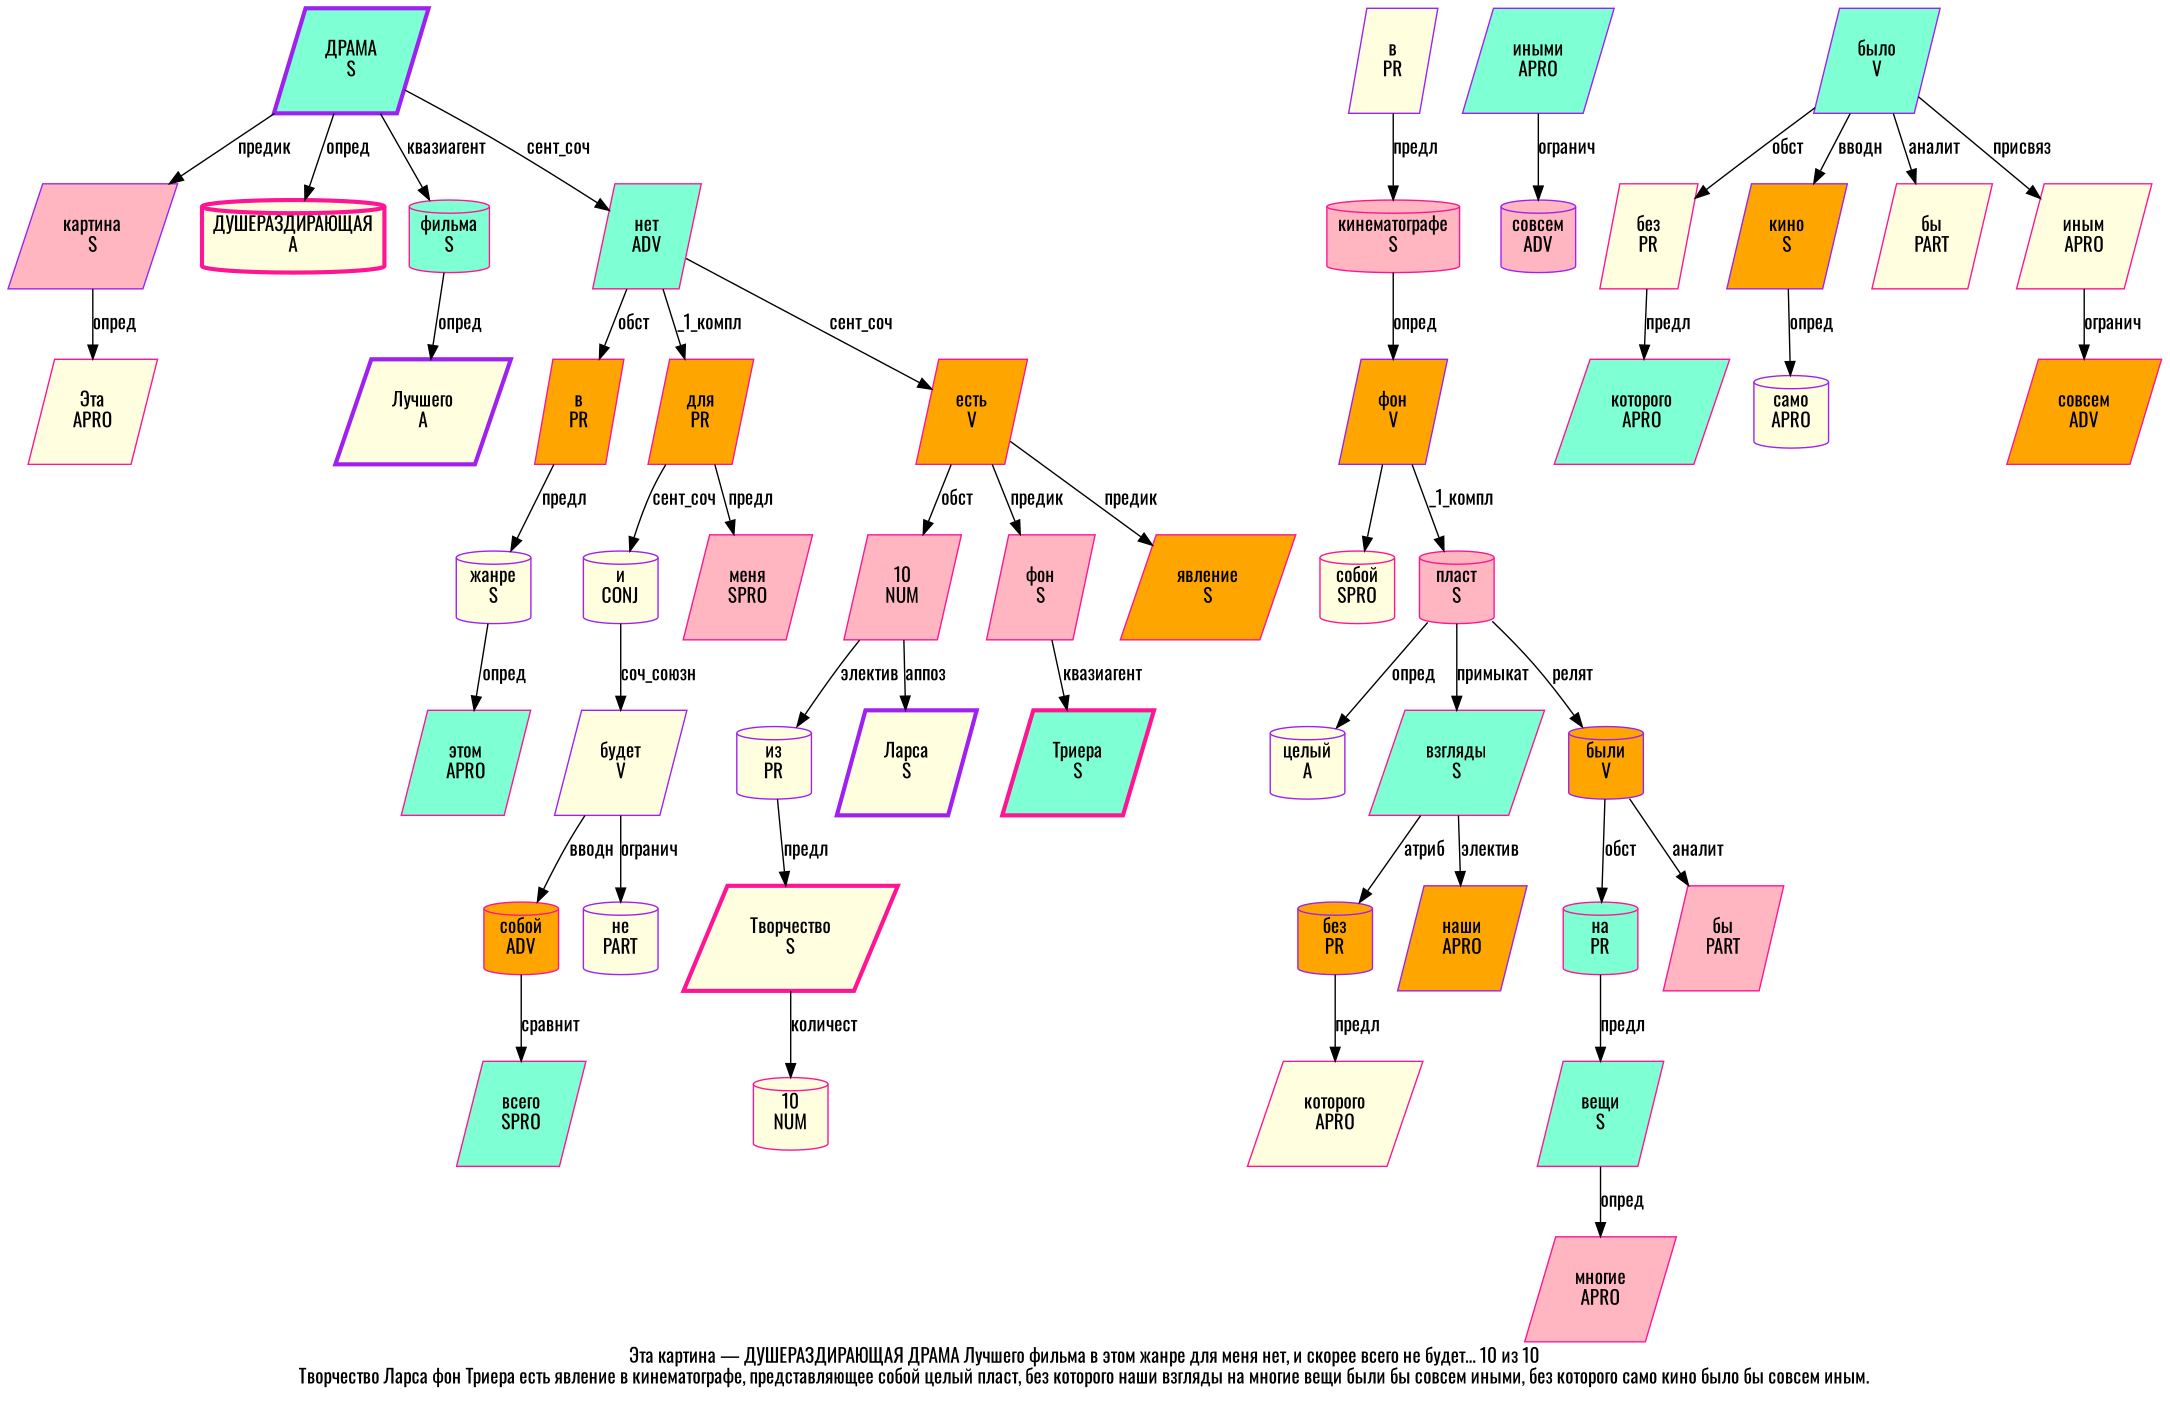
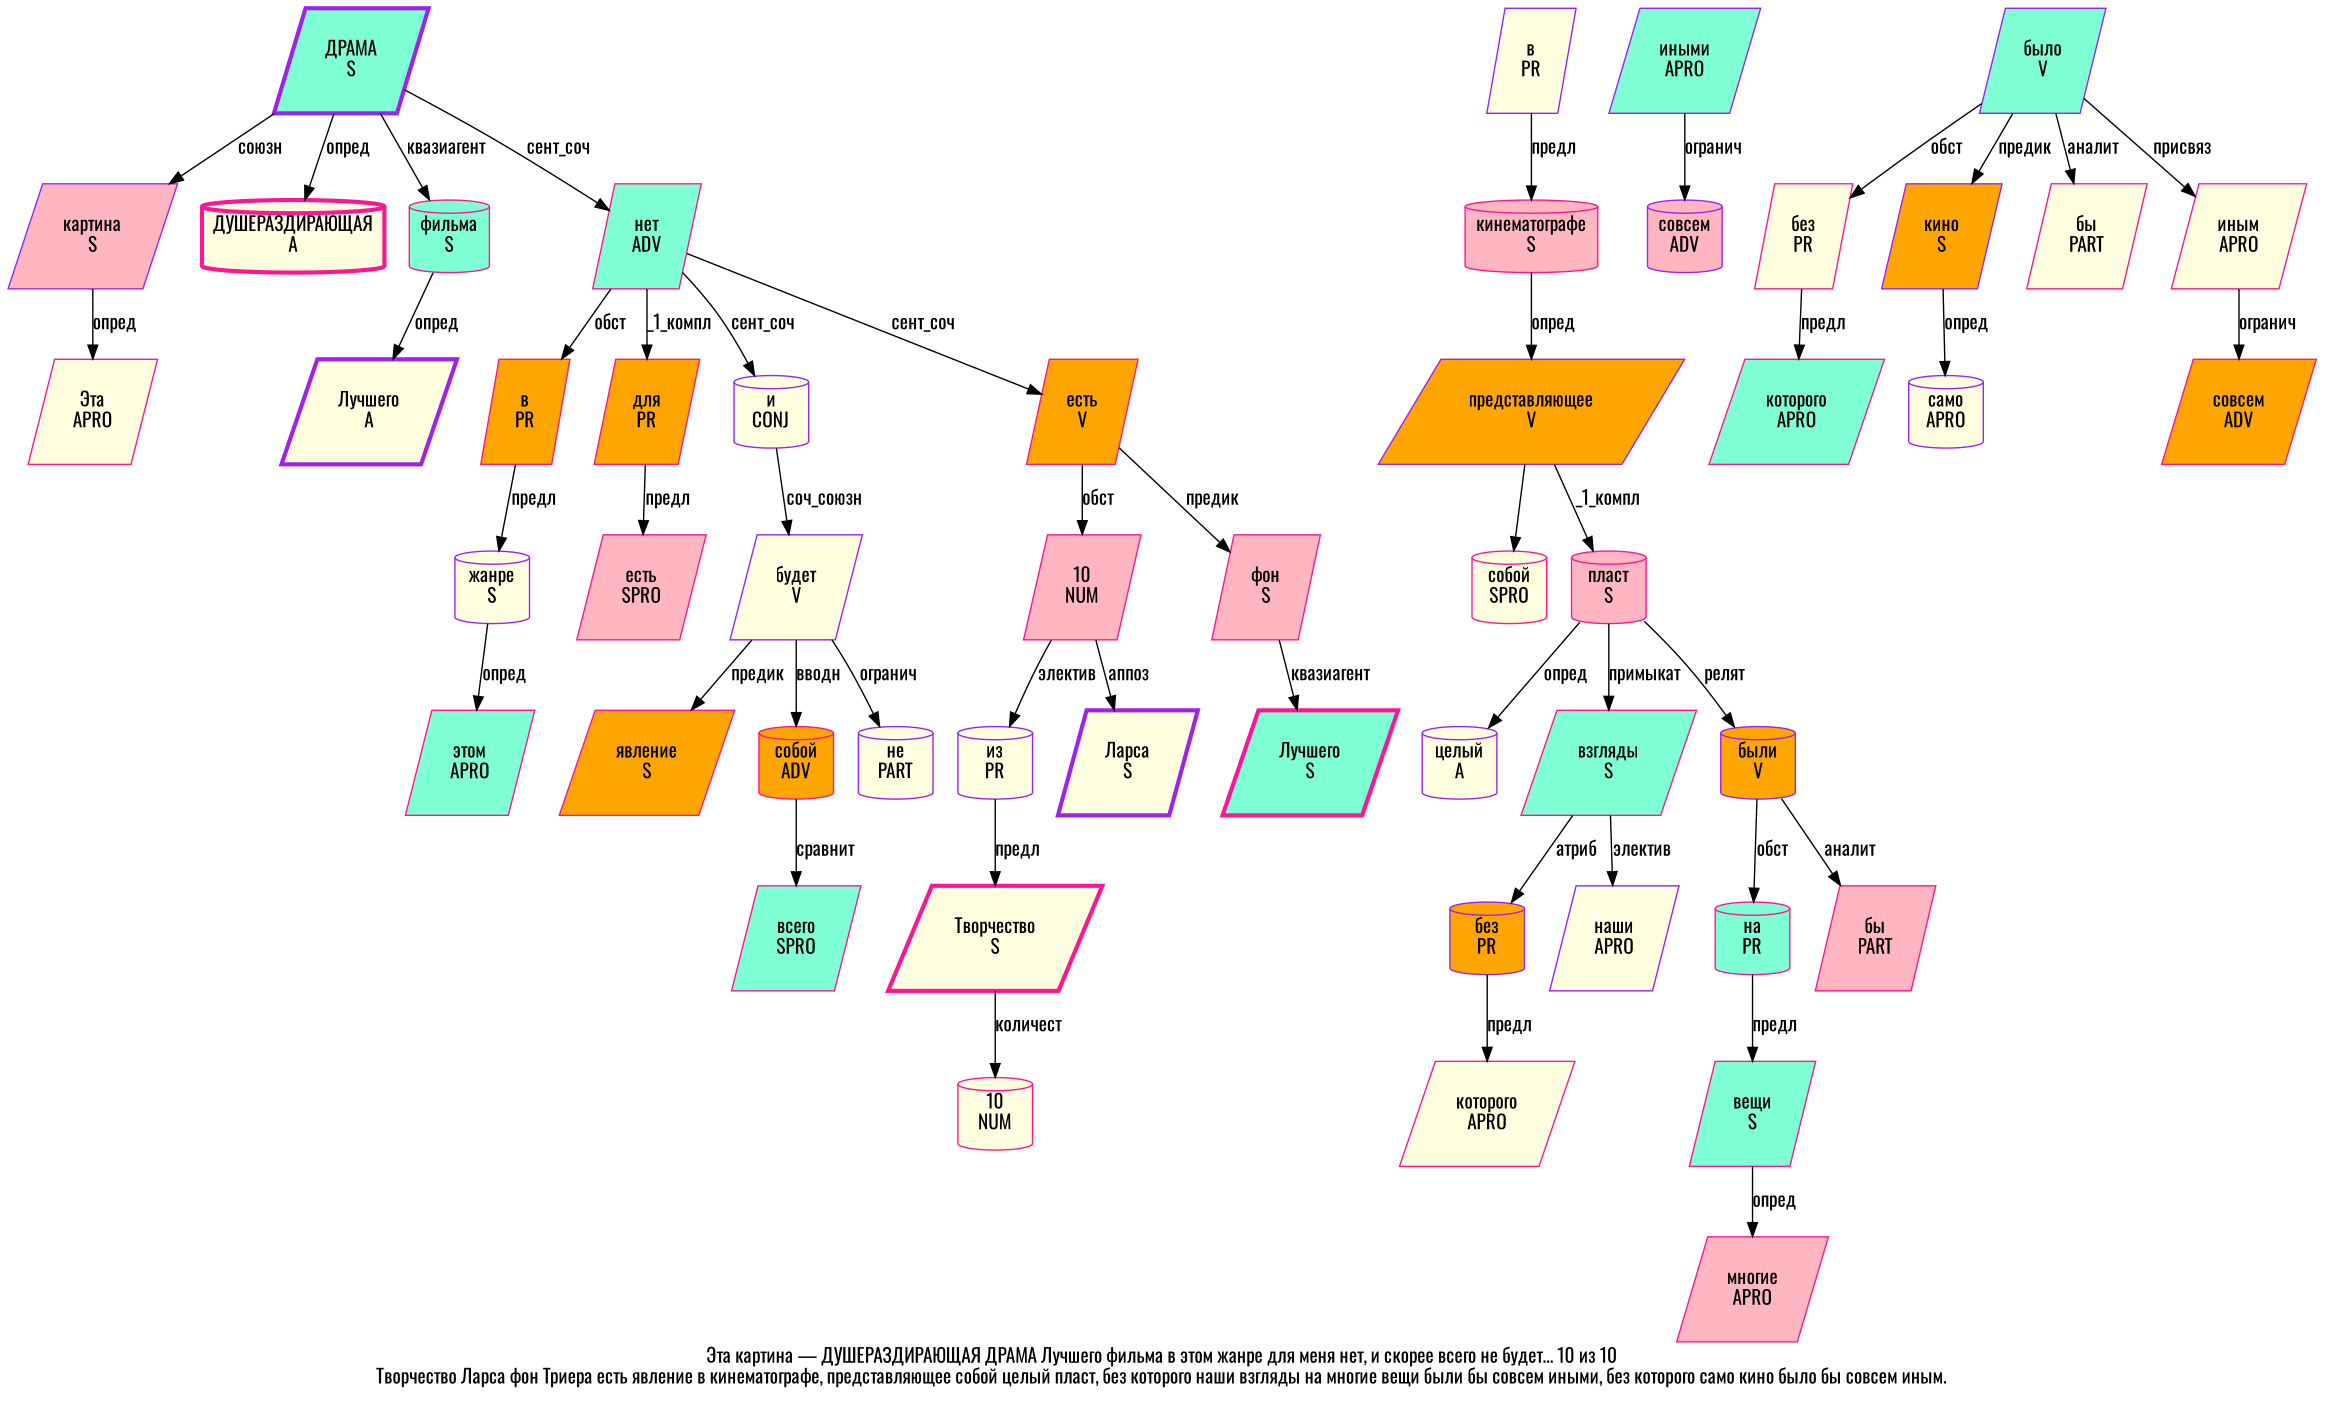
edge "ДРАМА S" -> "картина S": label "предик" -> "союзн"
edge "было V" -> "кино S": label "вводн" -> "предик"
node "фон V": label "фон V" -> "представляющее V"
edge "есть V" -> "явление S": now "будет V" -> "явление S"
edge "для PR" -> "и CONJ": now "нет ADV" -> "и CONJ"
node "меня SPRO": label "меня SPRO" -> "есть SPRO"
node "Триера S": label "Триера S" -> "Лучшего S"
node "наши APRO": fillcolor orange -> lightyellow
